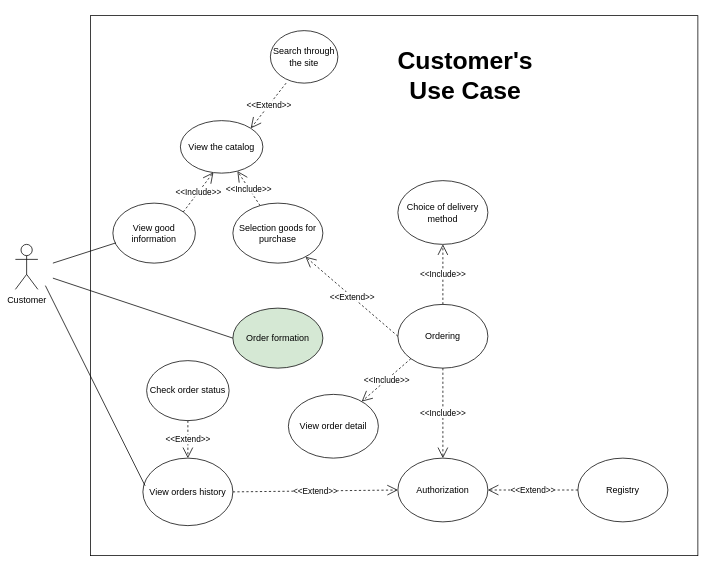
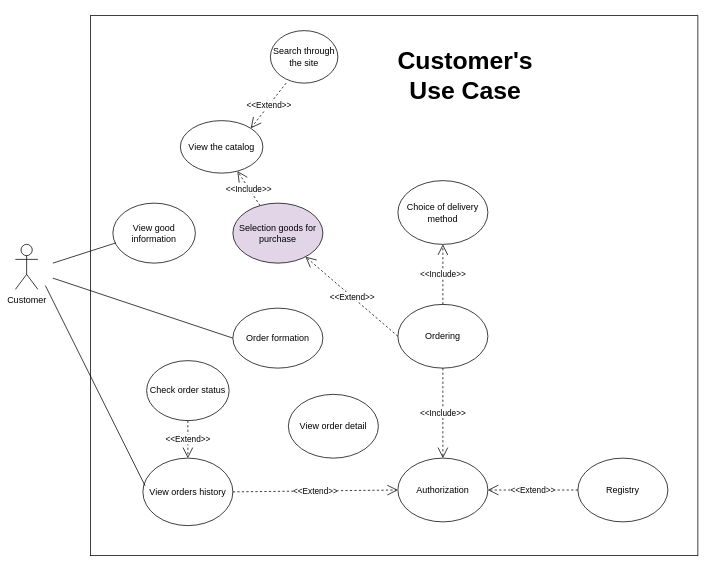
edge "View good information" -> "View the catalog": removed, label "<<Include>>"
node "Selection goods for purchase": fillcolor #ffffff -> #e1d5e7
node "Order formation": fillcolor #d5e8d4 -> #ffffff
edge "Ordering" -> "View order detail": removed, label "<<Include>>"
